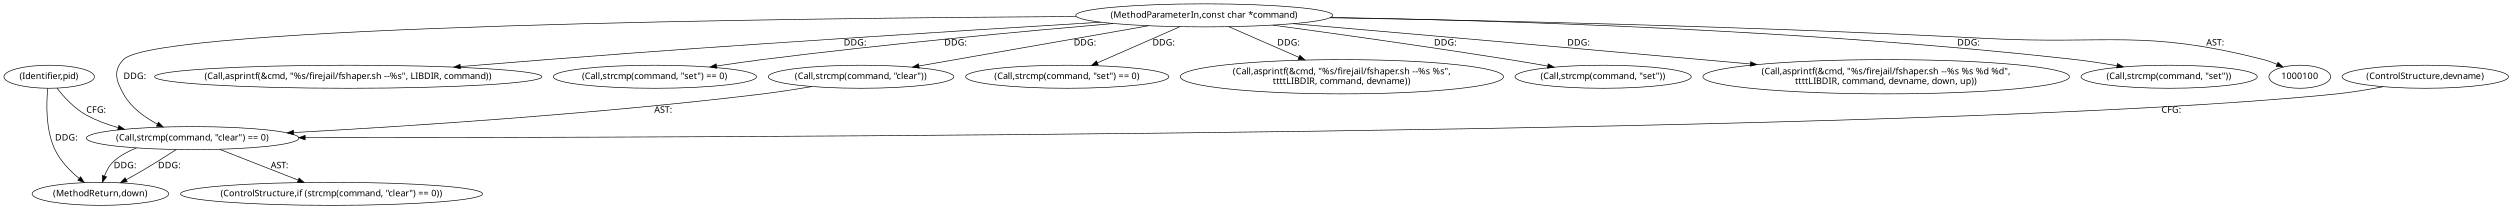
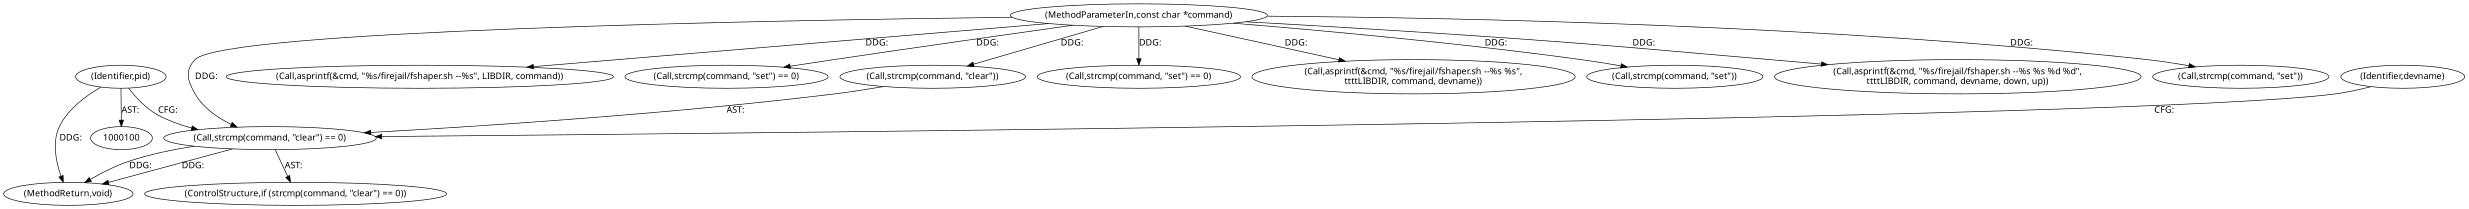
edge "(MethodParameterIn,const char *command)" -> "1000100": now "(Identifier,pid)" -> "1000100"
node "(ControlStructure,devname)": label "(ControlStructure,devname)" -> "(Identifier,devname)"
node "(MethodReturn,down)": label "(MethodReturn,down)" -> "(MethodReturn,void)"
